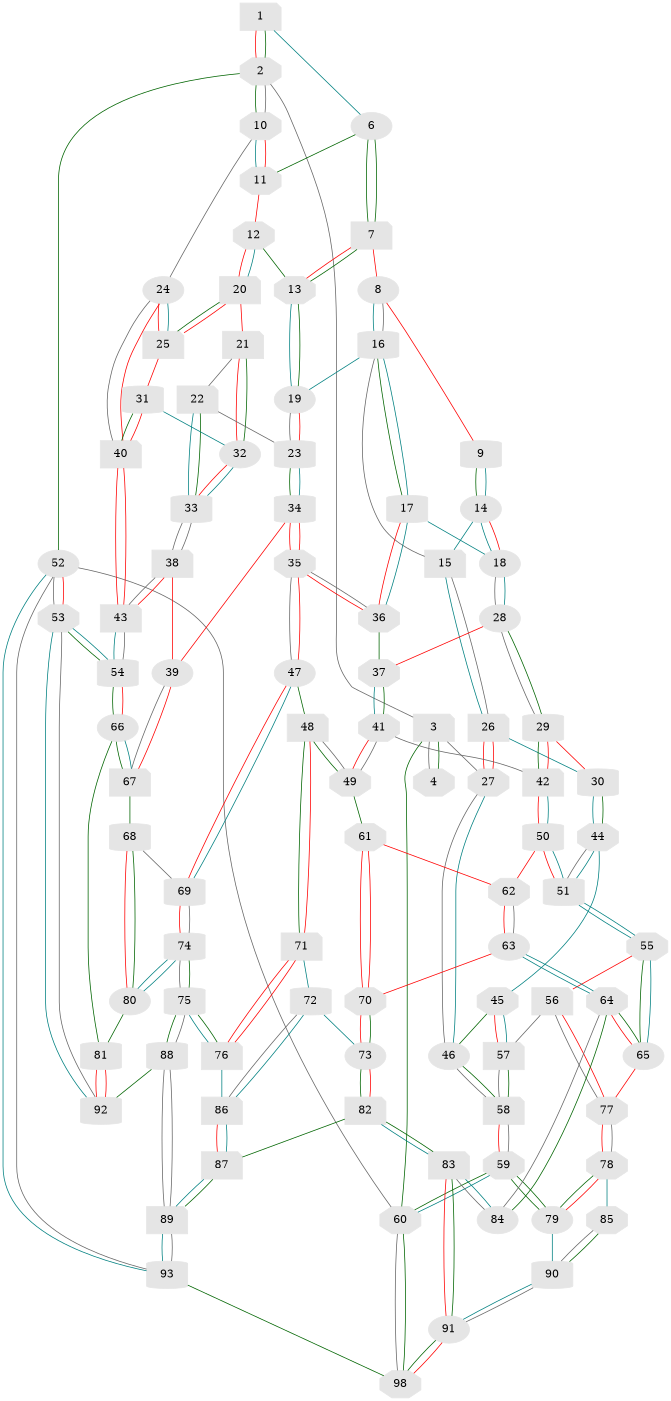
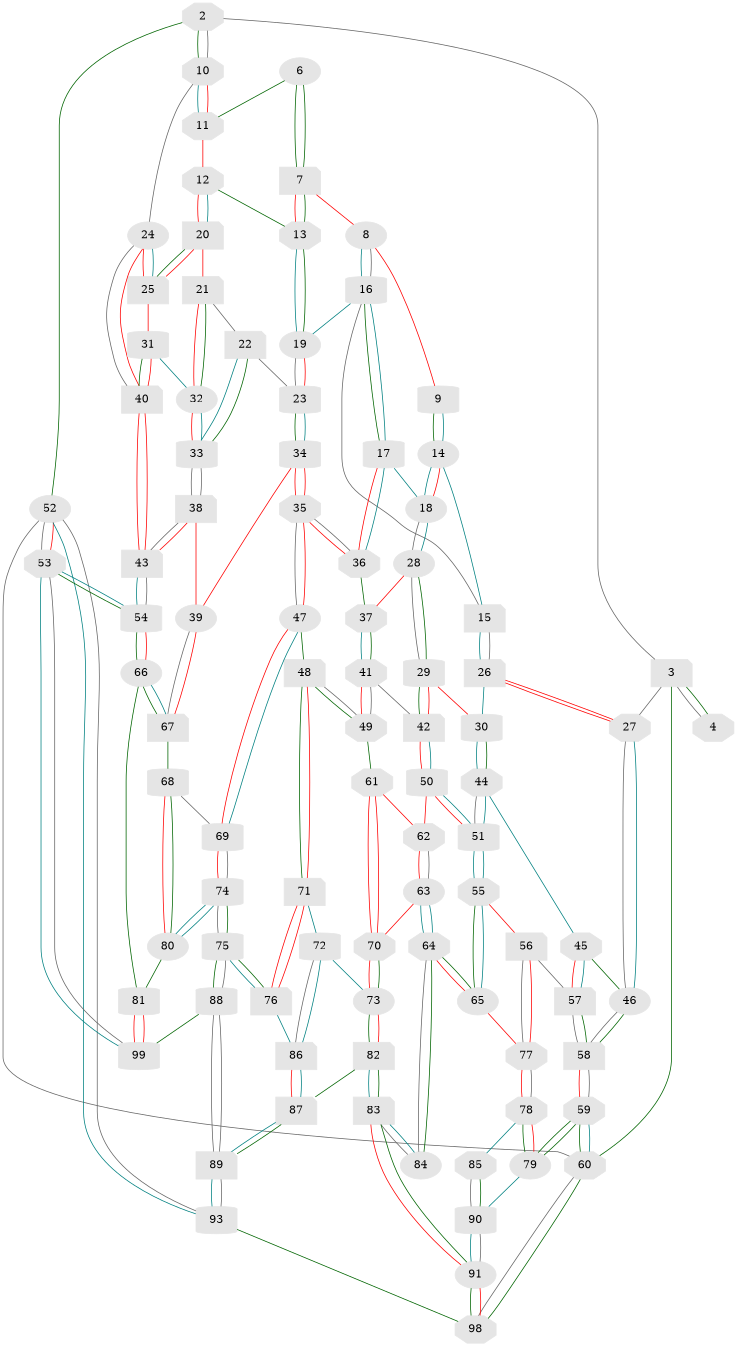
node "1": removed
node "92": label "92" -> "99"
